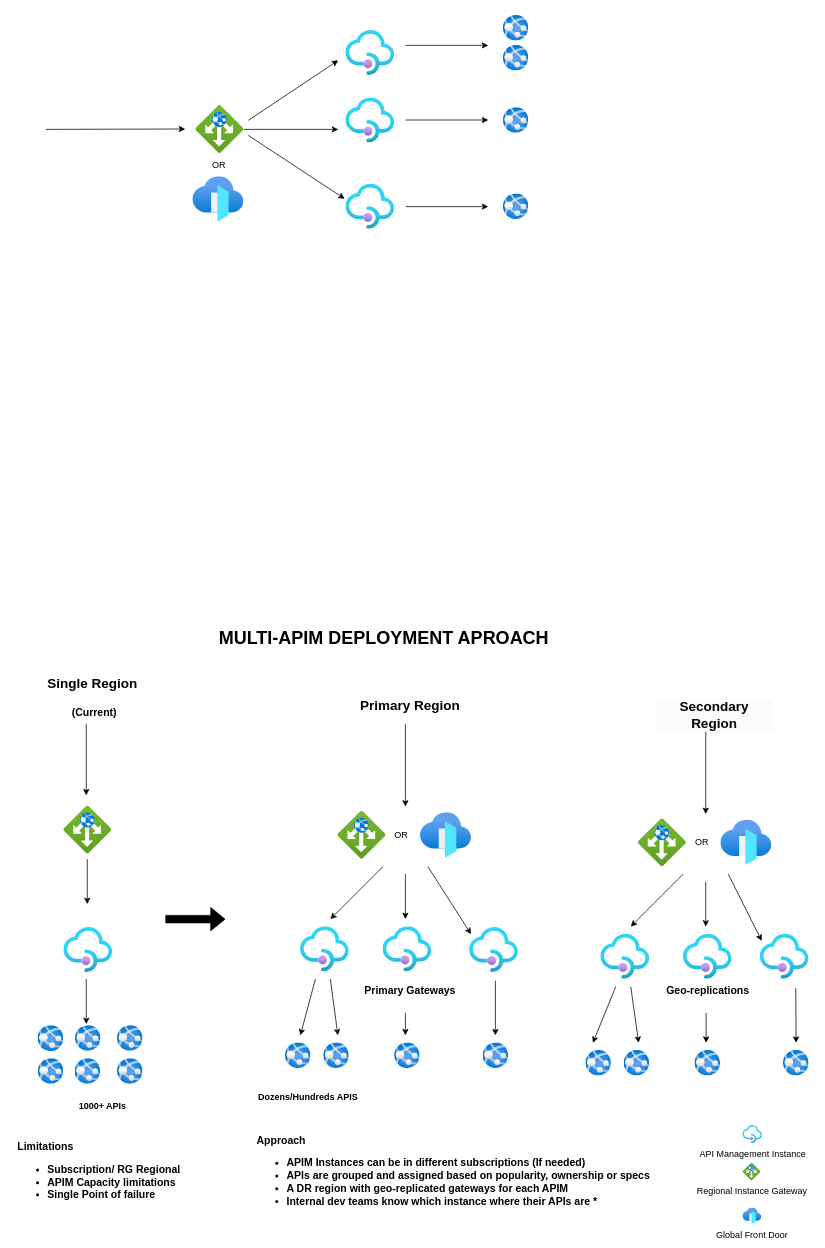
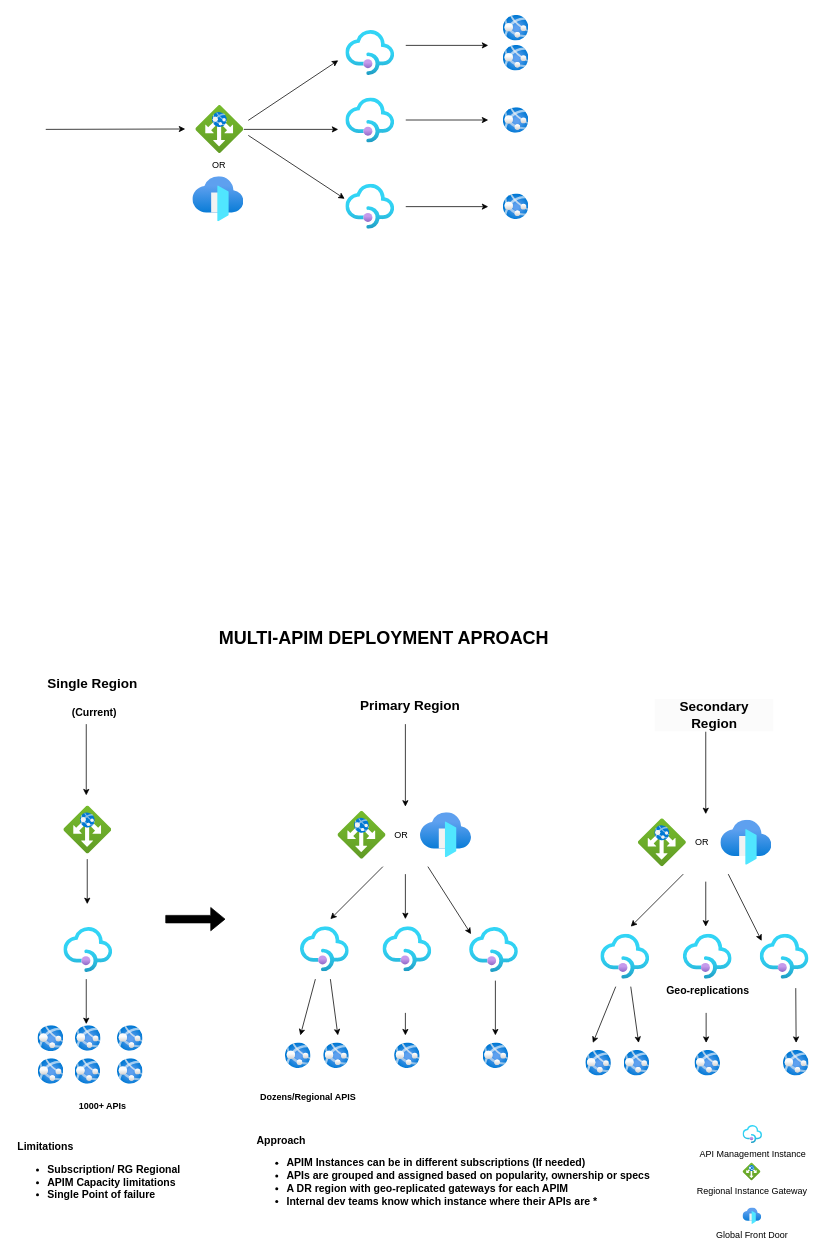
node "Primary Gateways": removed
node "Dozens/Hundreds APIS": label "Dozens/Hundreds APIS" -> "Dozens/Regional APIS"
